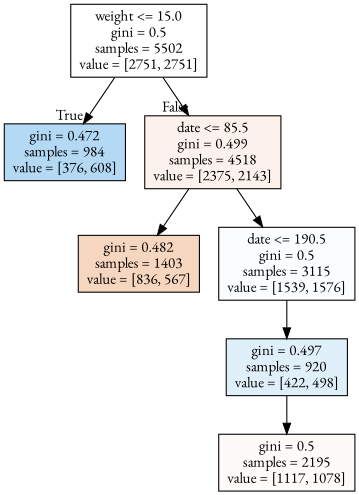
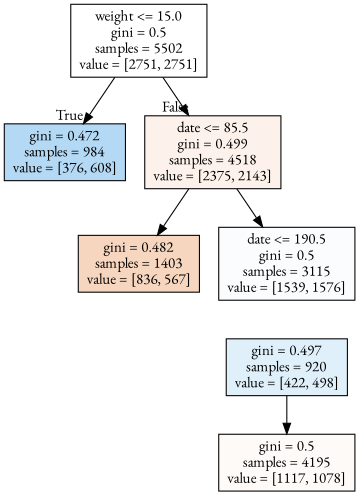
edge "date <= 190.5 gini = 0.5 samples = 3115 value = [1539, 1576]" -> "gini = 0.497 samples = 920 value = [422, 498]": removed
node "gini = 0.5 samples = 2195 value = [1117, 1078]": label "gini = 0.5 samples = 2195 value = [1117, 1078]" -> "gini = 0.5 samples = 4195 value = [1117, 1078]"
